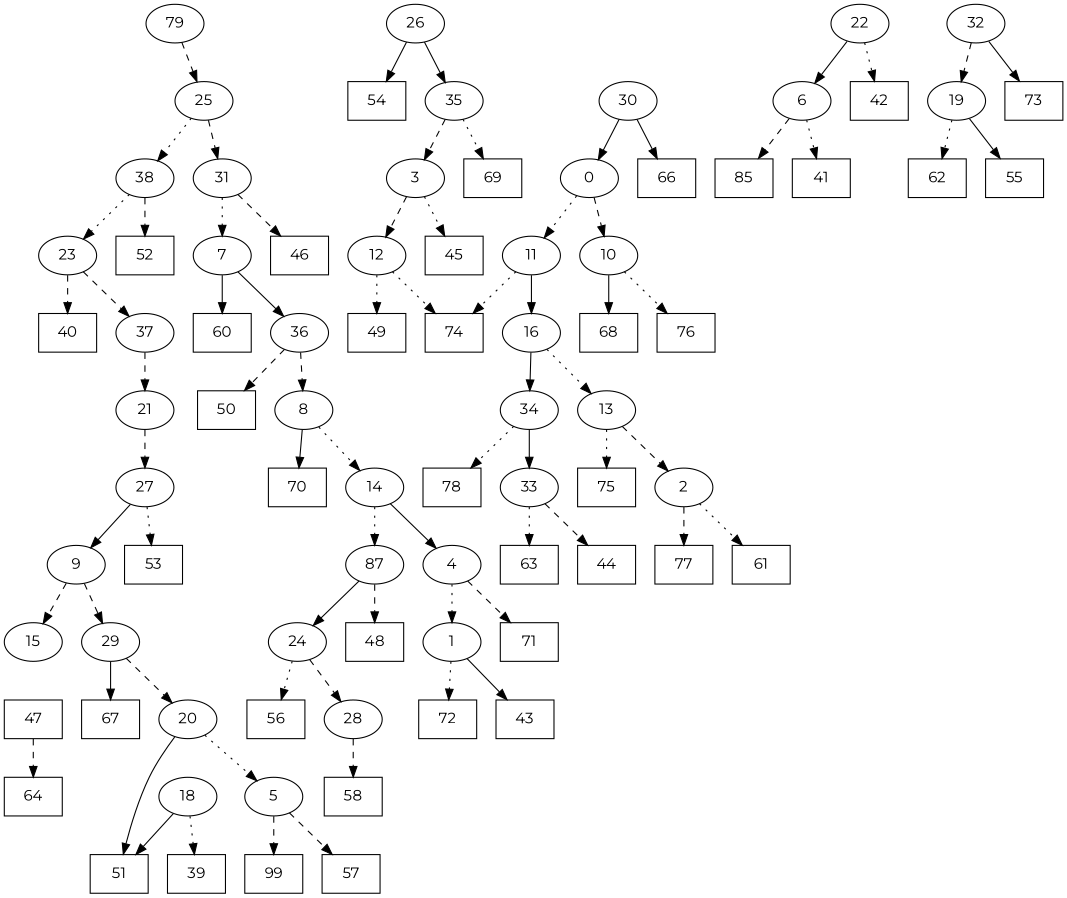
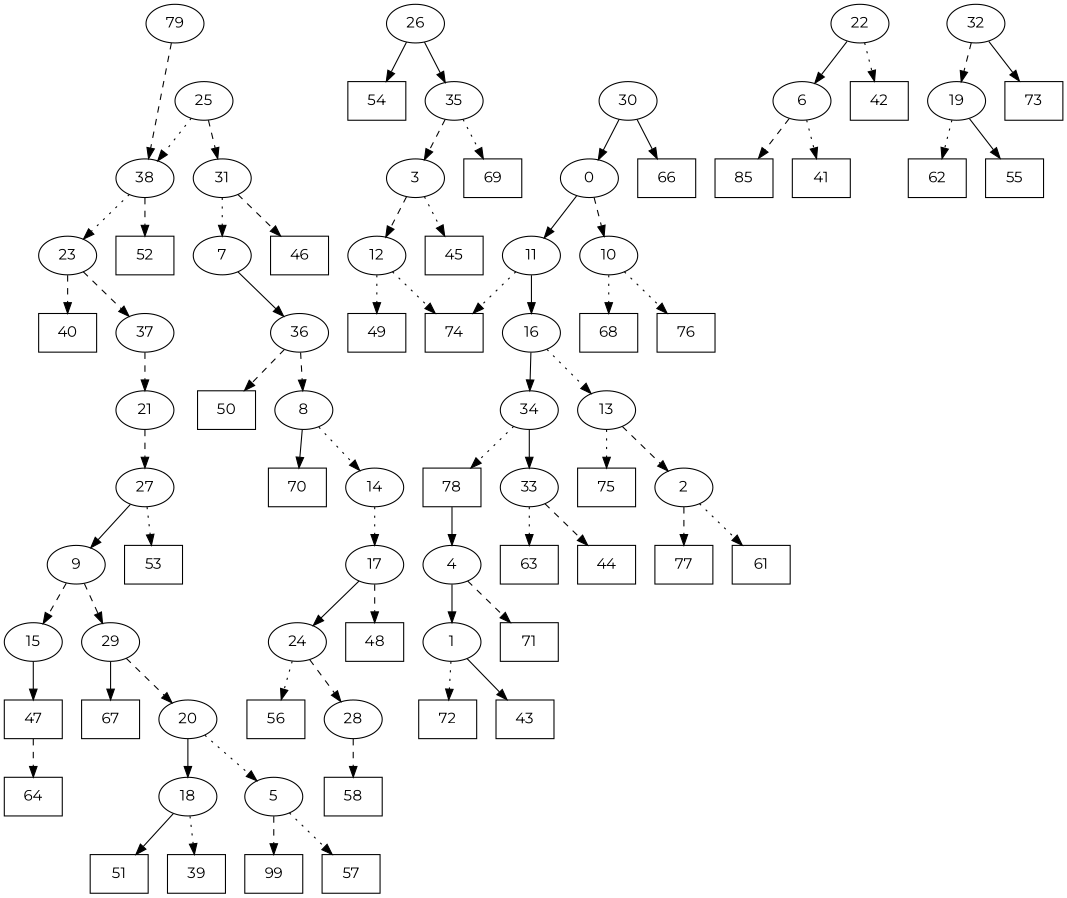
edge "79" -> "25": now "79" -> "38"
edge "0" -> "11": style dotted -> solid
edge "10" -> "68": style solid -> dotted
node "60": removed
edge "14" -> "4": now "78" -> "4"
node "87": label "87" -> "17"
edge "4" -> "1": style dotted -> solid
edge "15" -> "47": added
edge "20" -> "51": now "20" -> "18"
edge "5" -> "57": style dashed -> dotted
